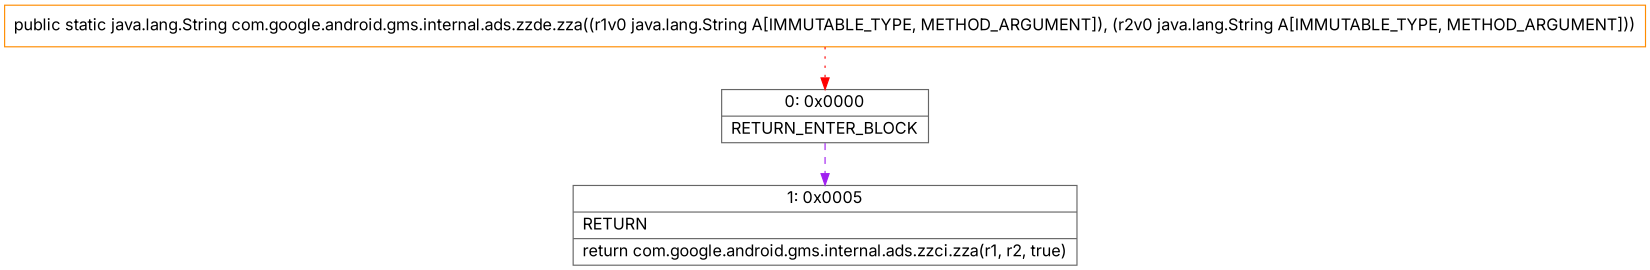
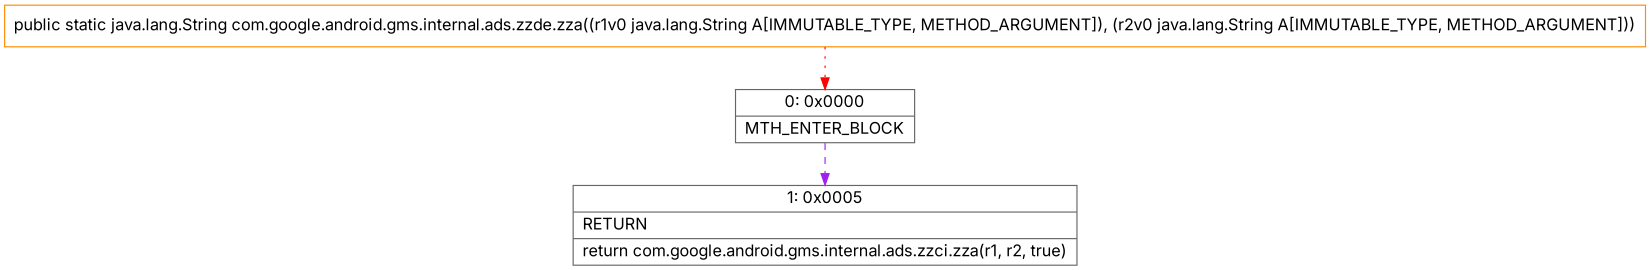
node "0: 0x0000": text "RETURN_ENTER_BLOCK" -> "MTH_ENTER_BLOCK"
